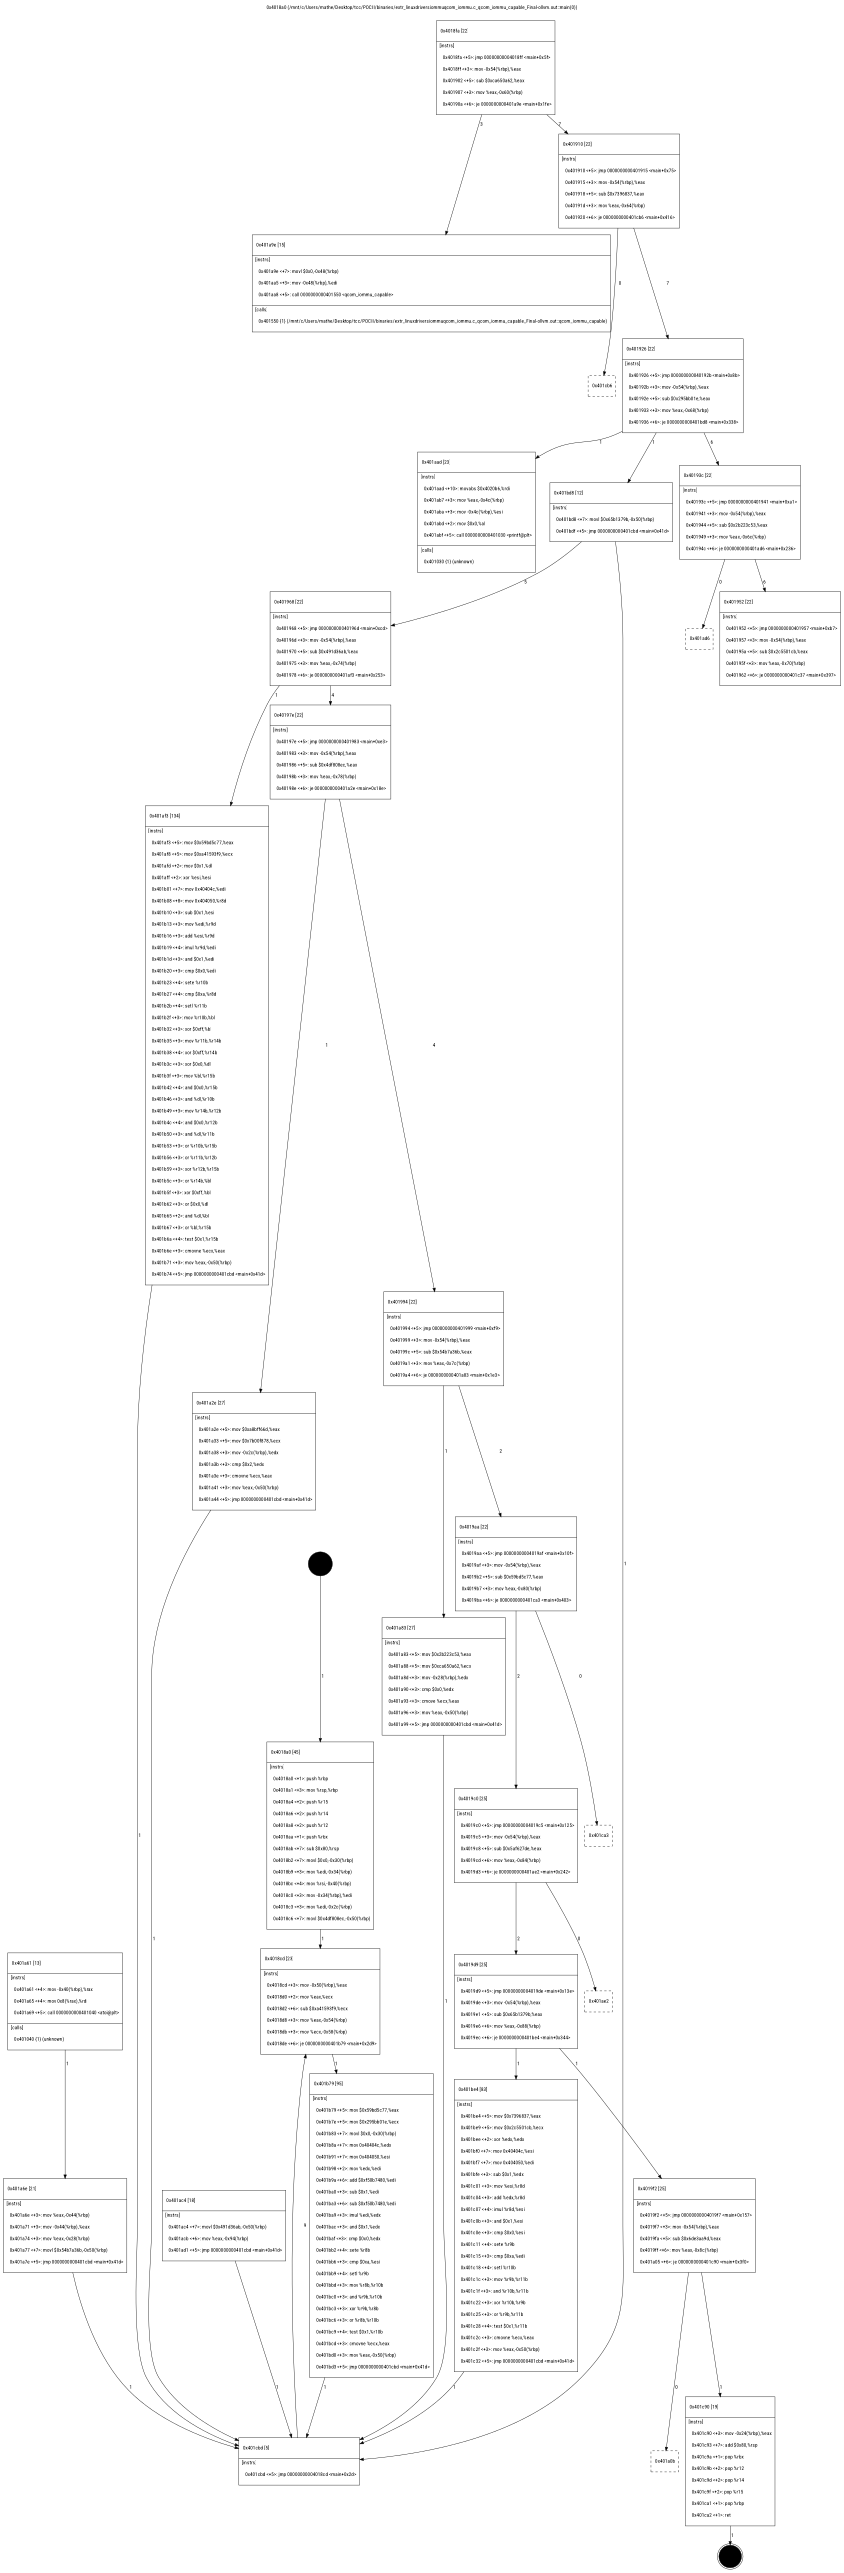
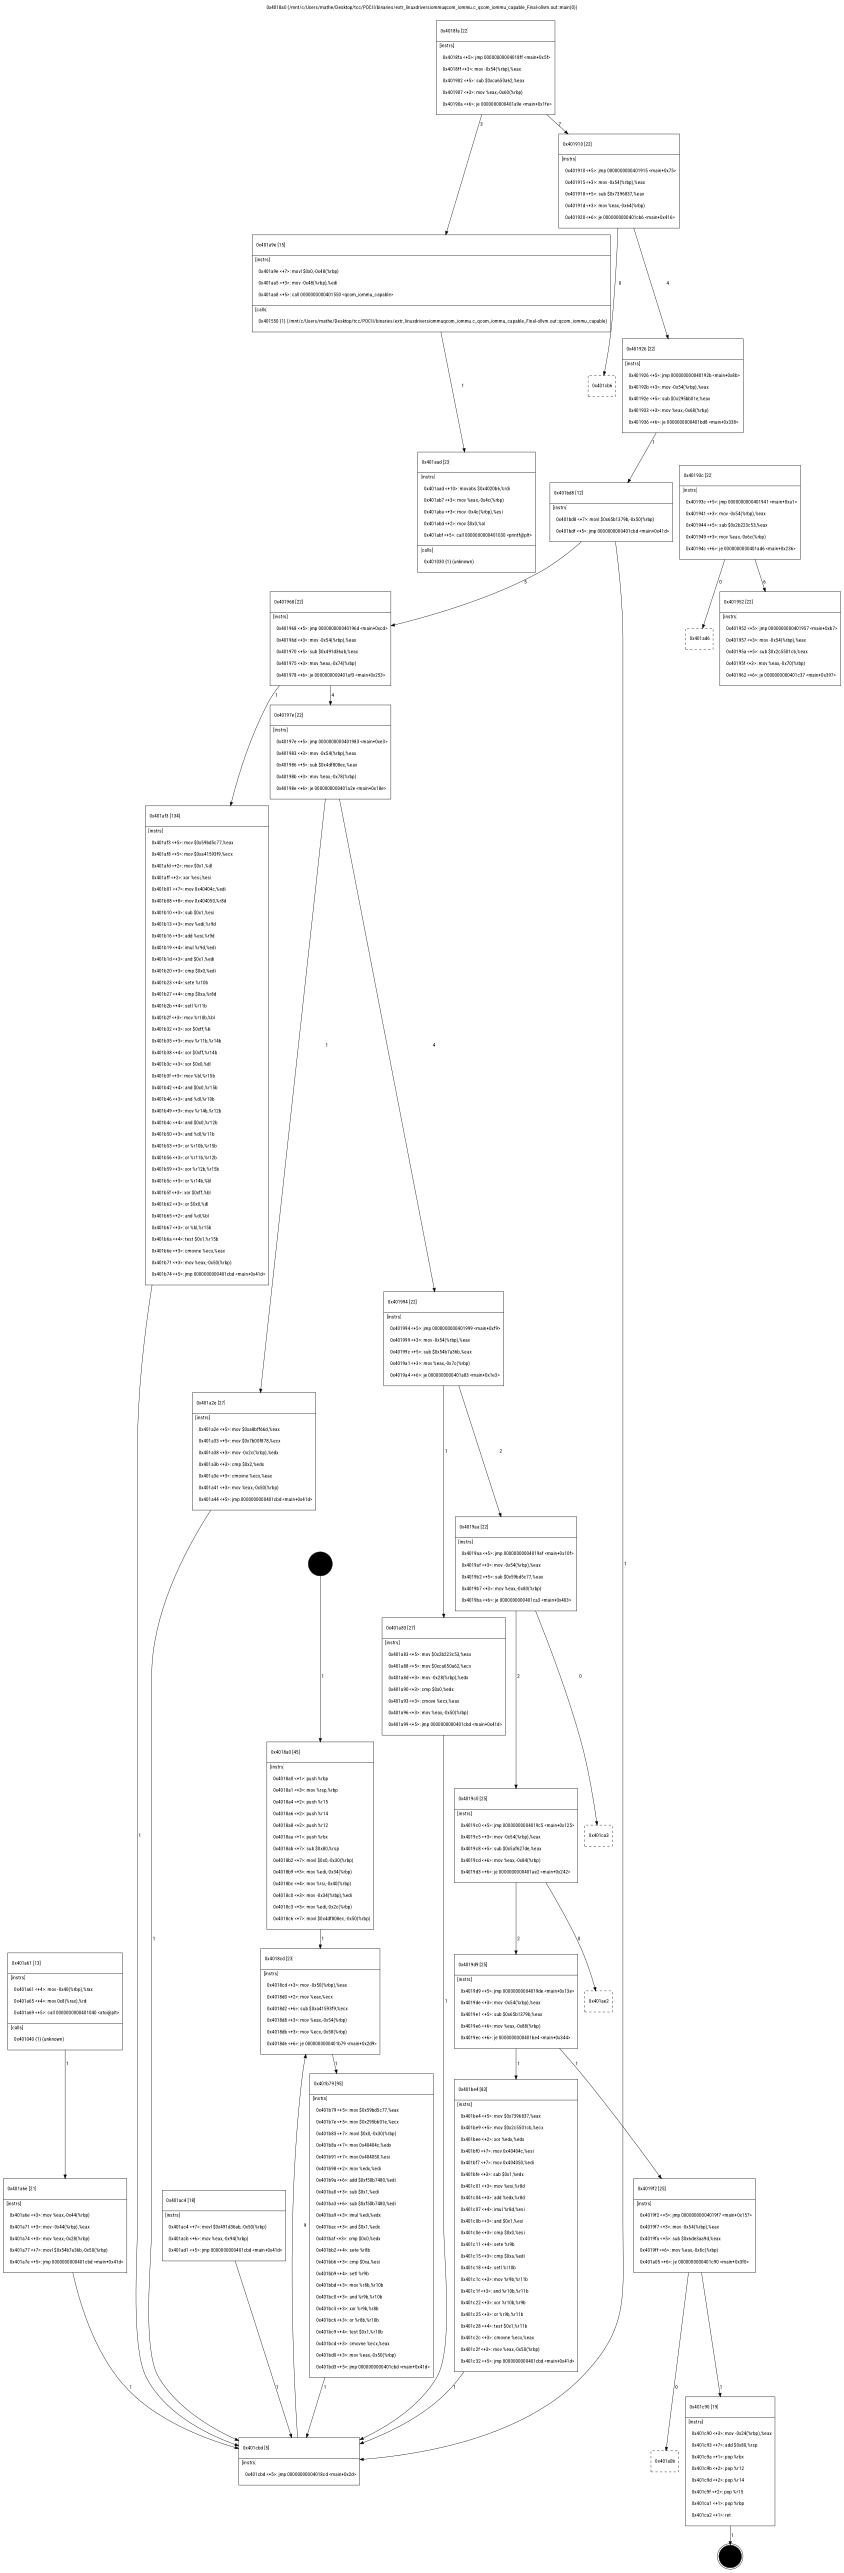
edge "0x401910 [22]" -> "0x401926 [22]": label " 7" -> " 4"
edge "0x401926 [22]" -> "0x401aad [23]": now "0x401a9e [15]" -> "0x401aad [23]"
edge "0x401926 [22]" -> "0x40193c [22]": removed, label "6"
